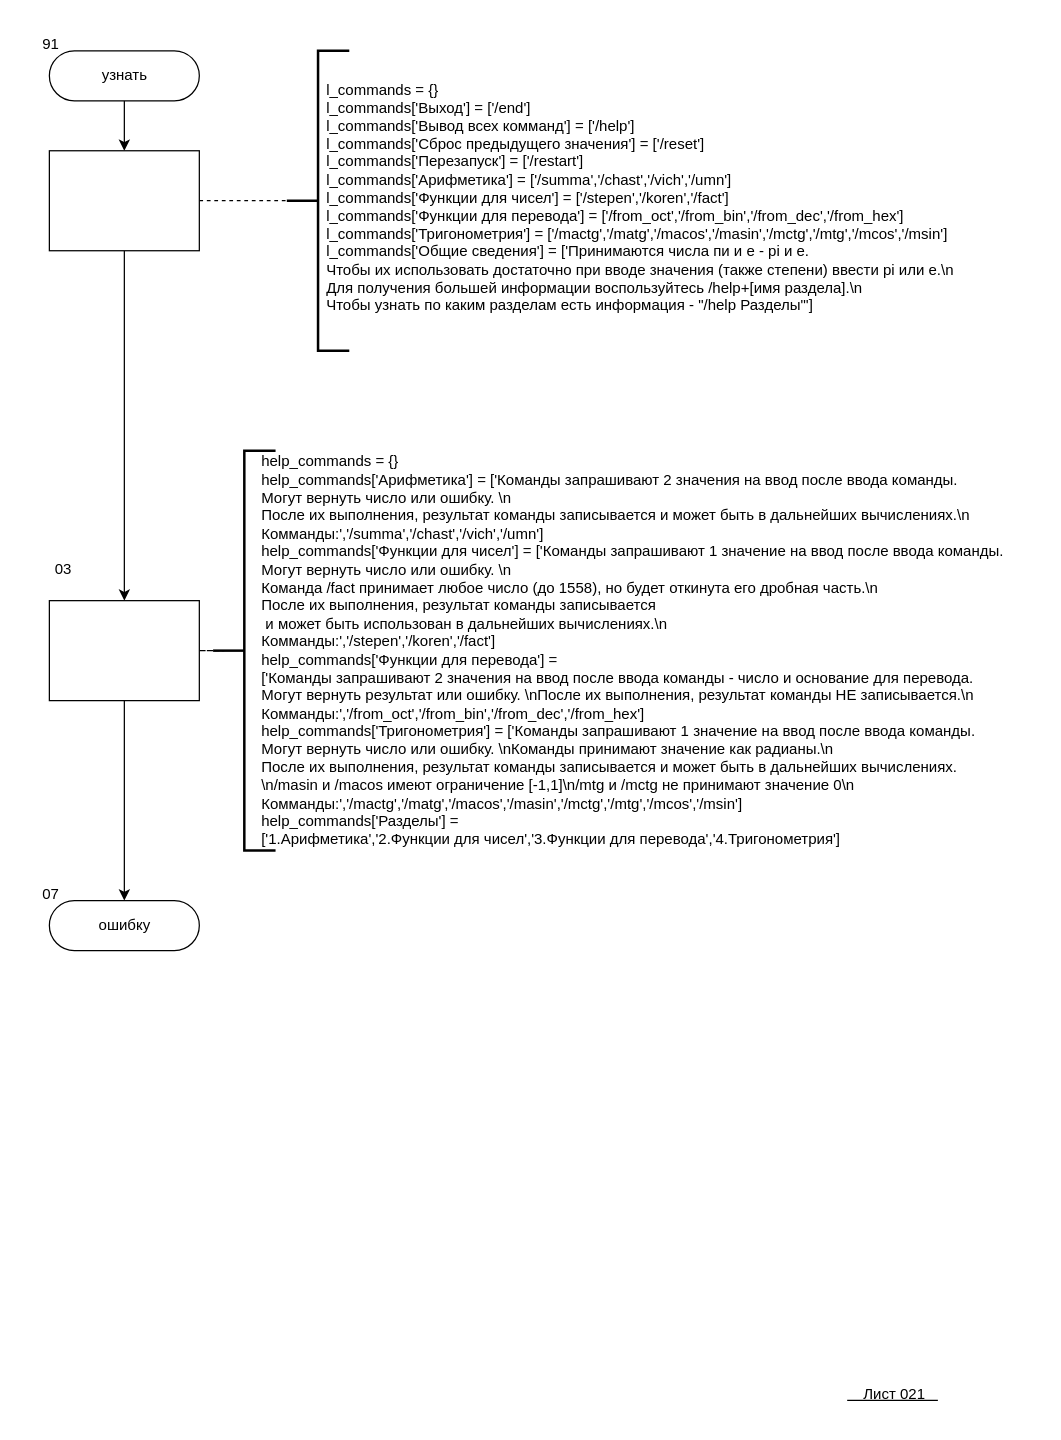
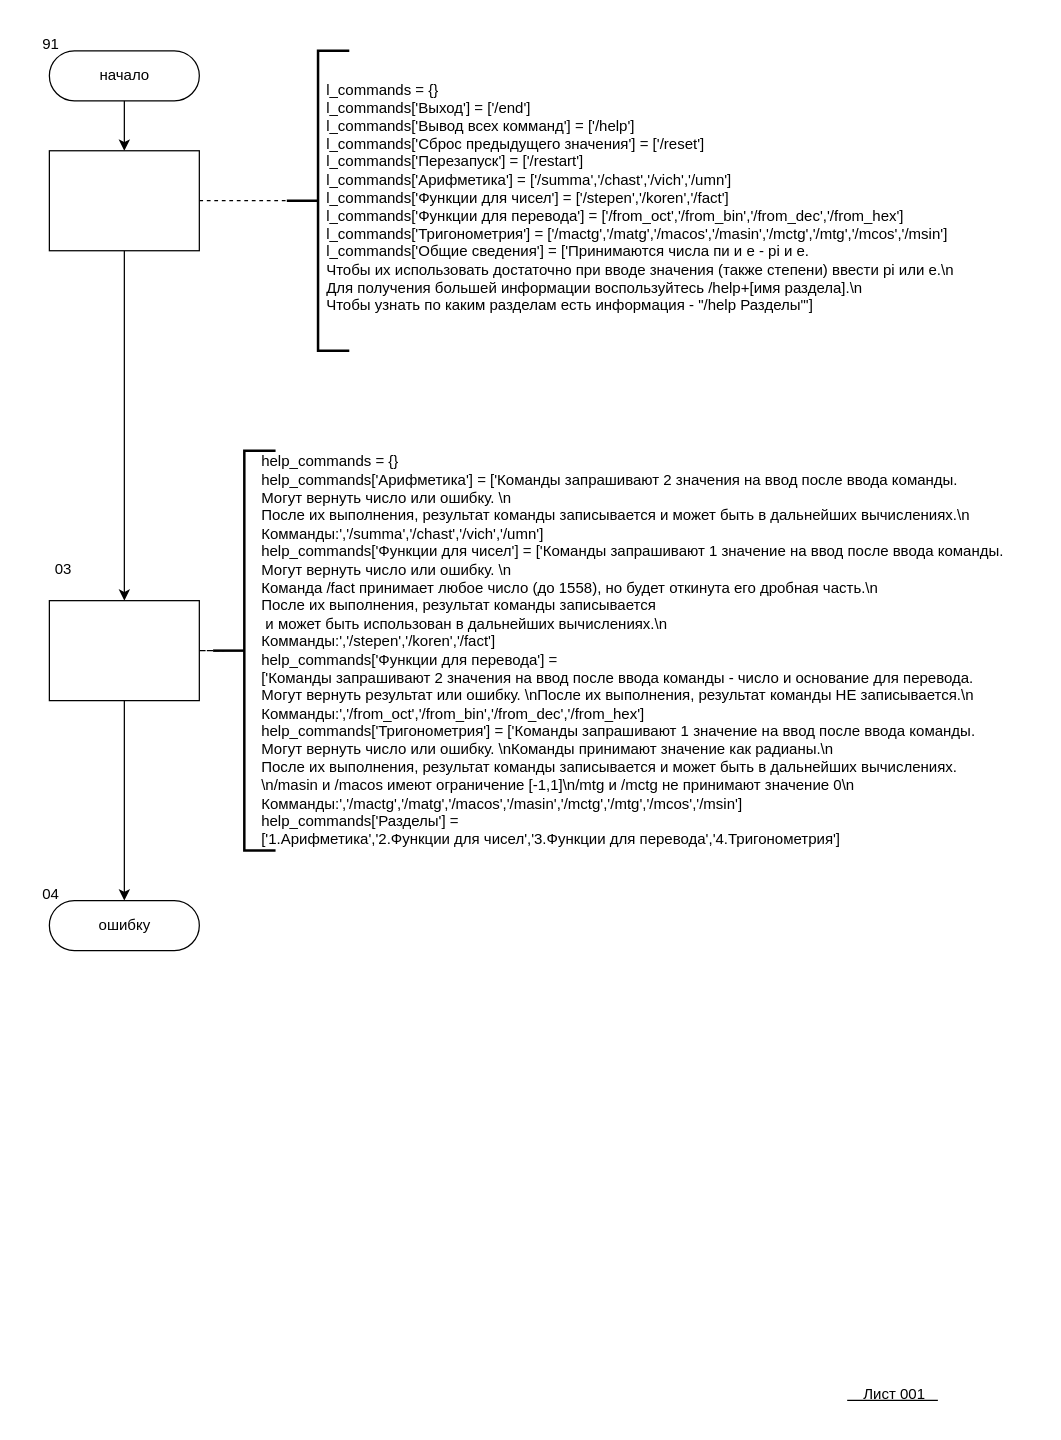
node "узнать": label "узнать" -> "начало"
node "07": label "07" -> "04"
node "Лист 021": label "Лист 021" -> "Лист 001"
